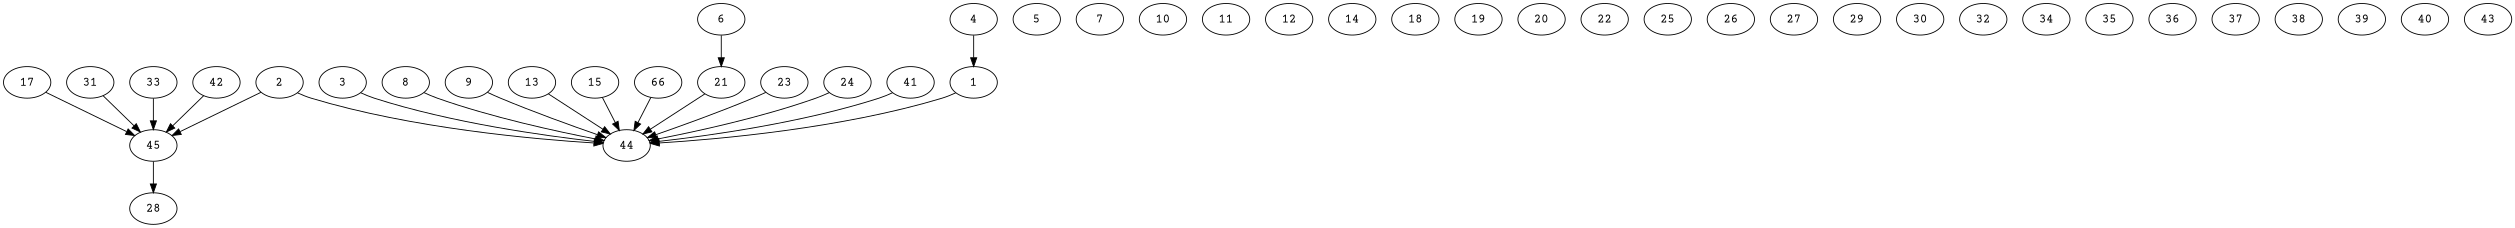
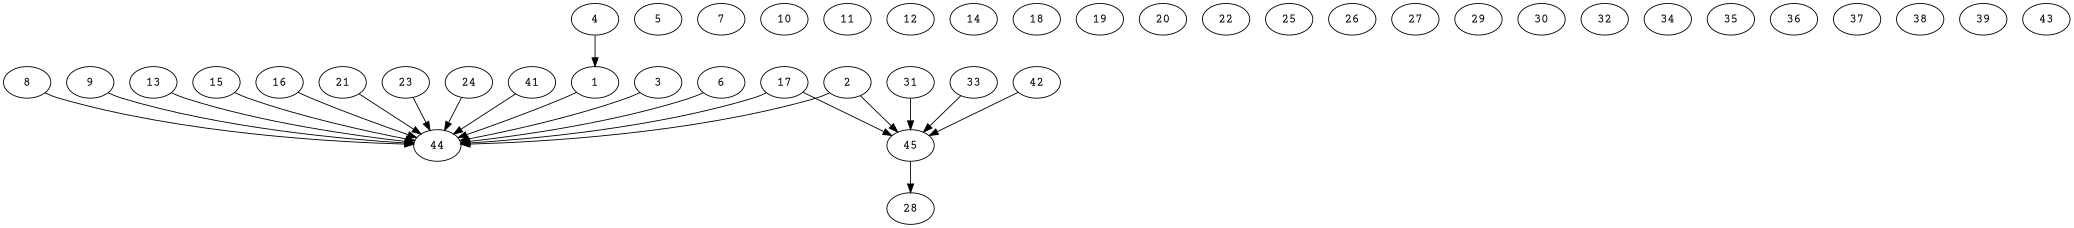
node "40": removed
edge "6" -> "21": now "6" -> "44"
node "66": label "66" -> "16"
edge "17" -> "44": added
